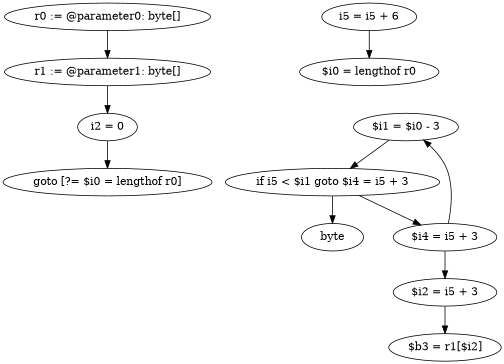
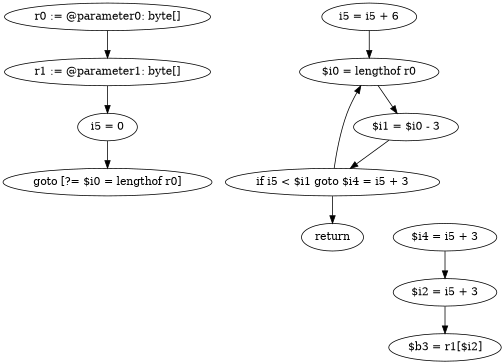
node "i2 = 0": label "i2 = 0" -> "i5 = 0"
edge "$i4 = i5 + 3" -> "$i1 = $i0 - 3": now "$i0 = lengthof r0" -> "$i1 = $i0 - 3"
edge "if i5 < $i1 goto $i4 = i5 + 3" -> "$i4 = i5 + 3": now "if i5 < $i1 goto $i4 = i5 + 3" -> "$i0 = lengthof r0"
node "byte": label "byte" -> "return"
